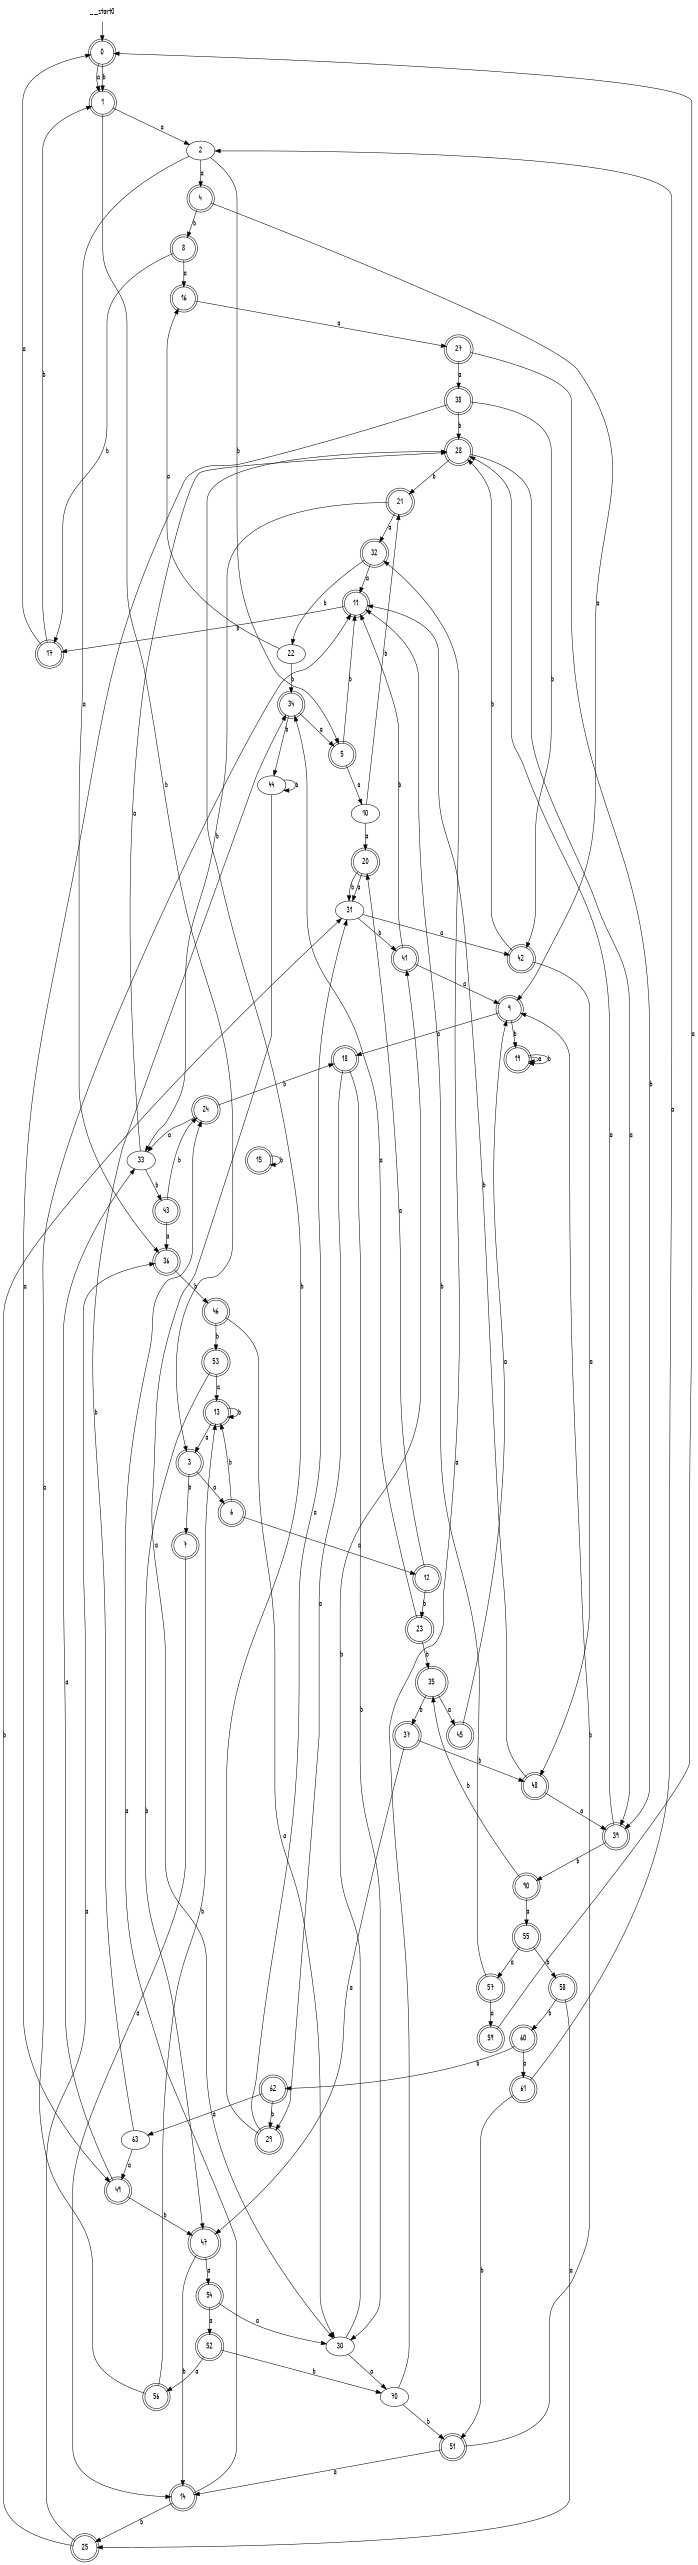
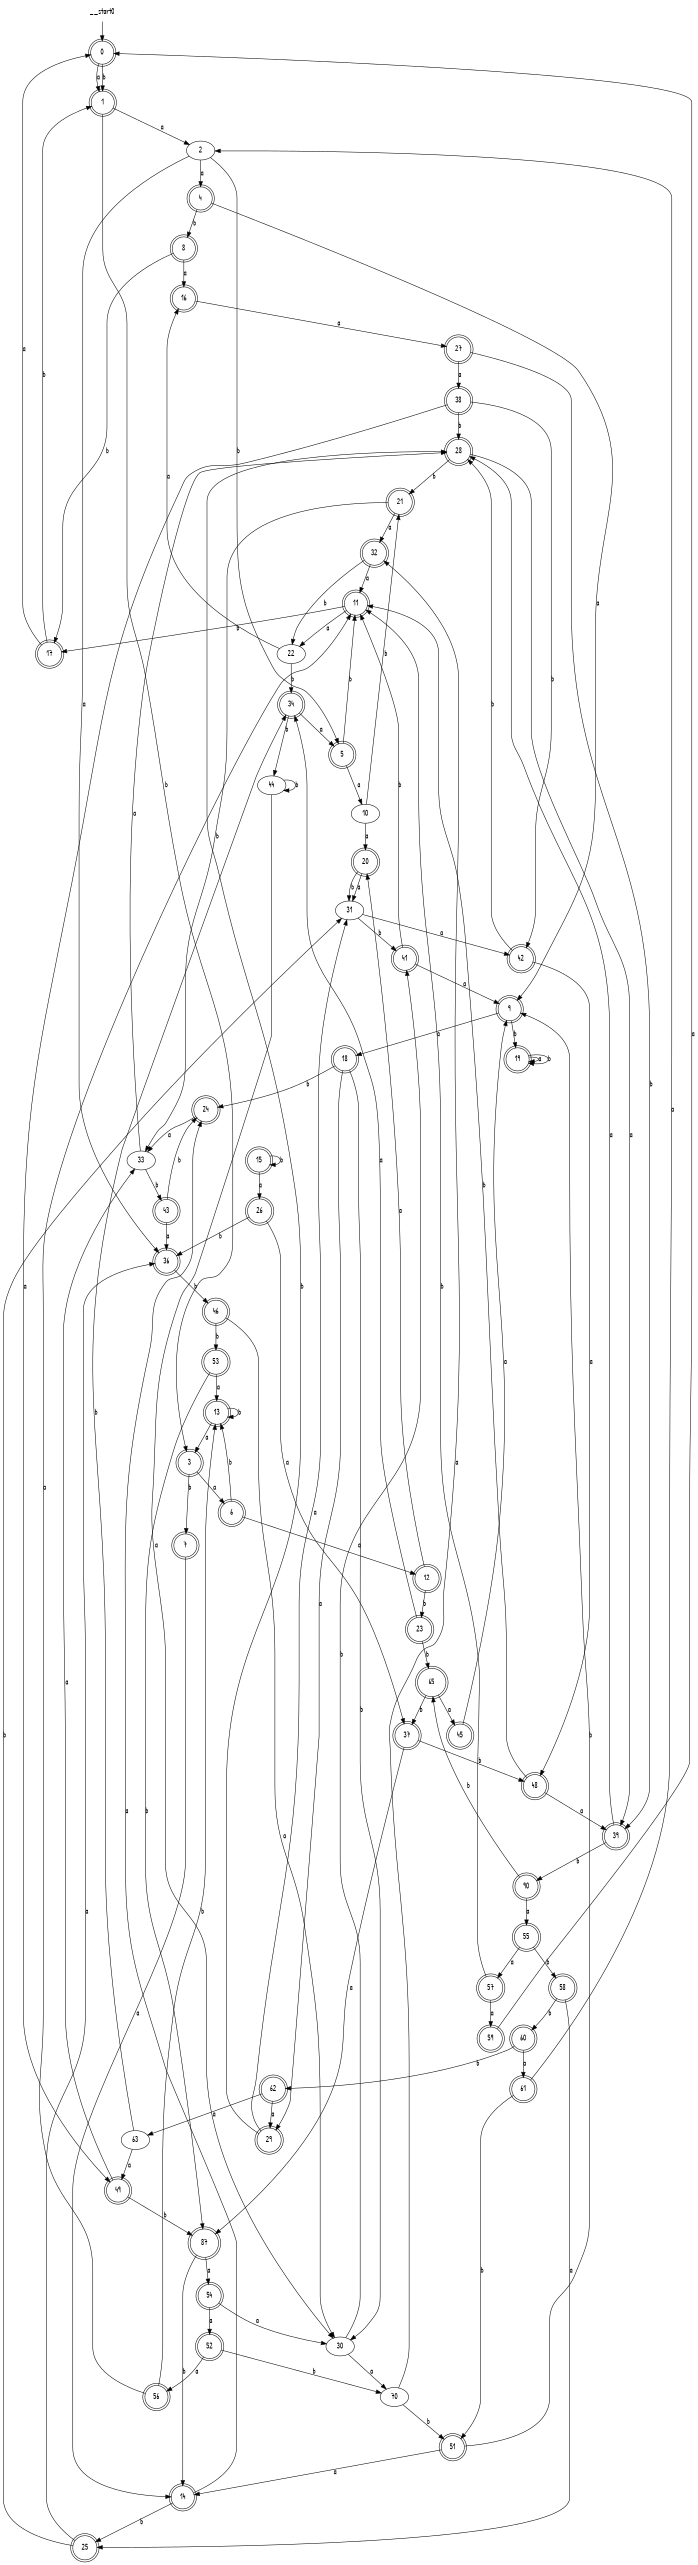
edge "11" -> "22": added, label "a"
edge "24" -> "18": reversed
node "26": added
node "35": label "35" -> "65"
edge "62" -> "29": label "b" -> "a"
node "47": label "47" -> "87"
